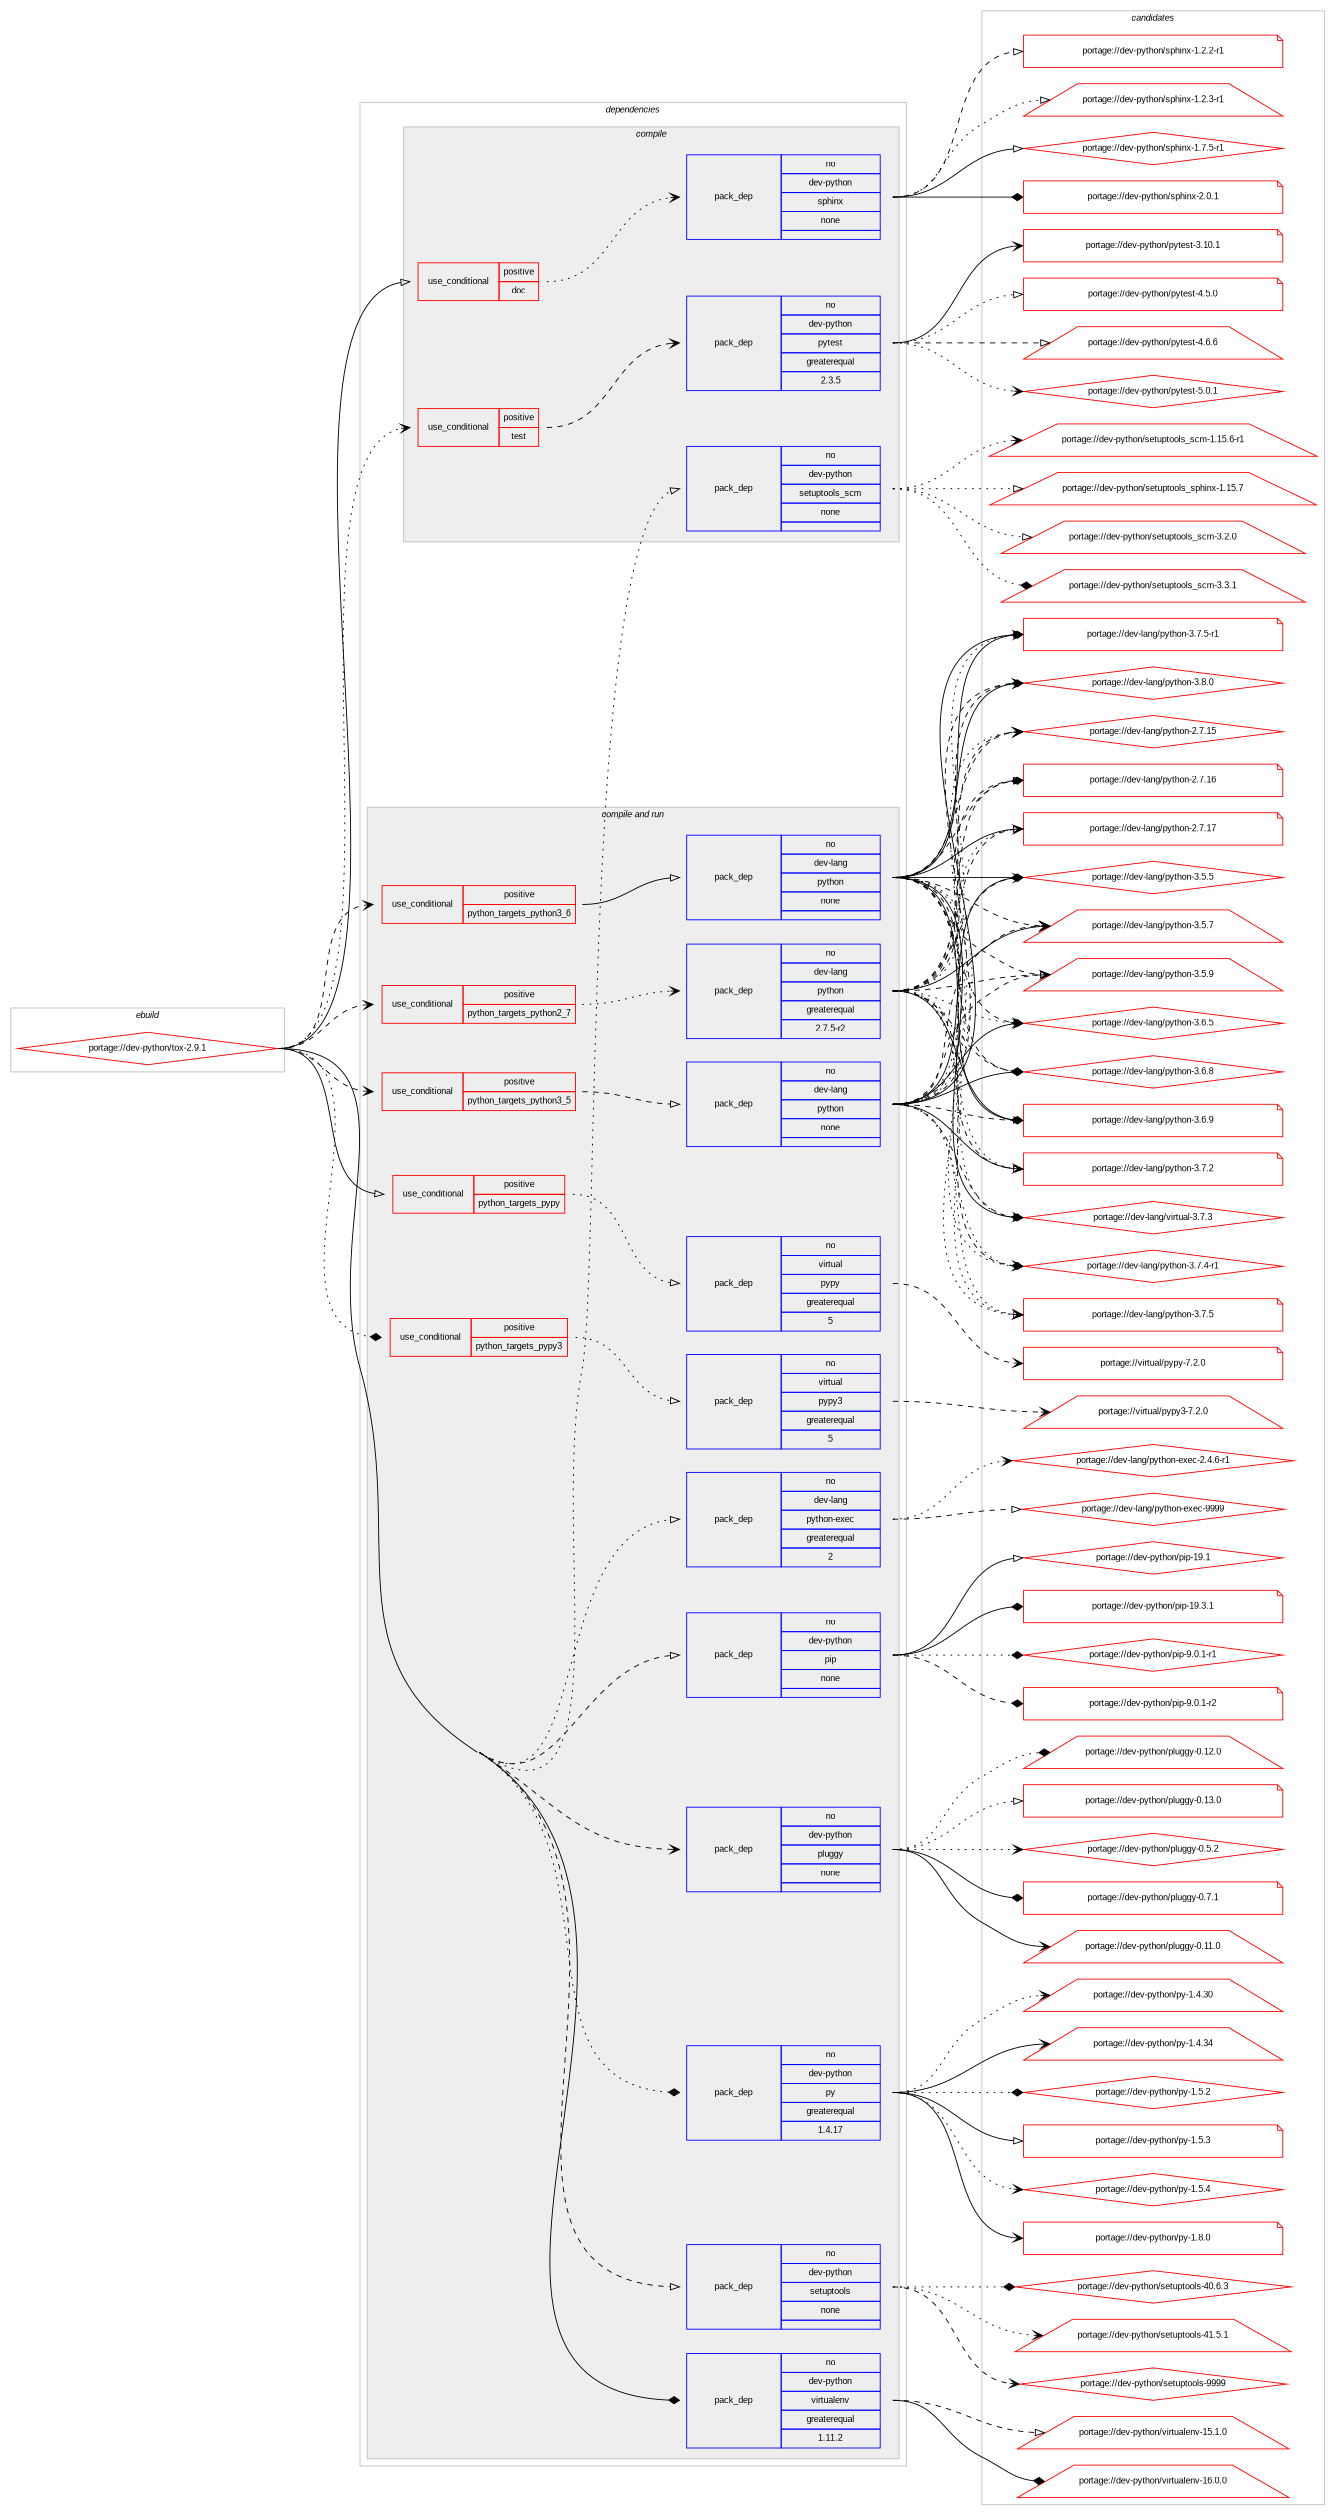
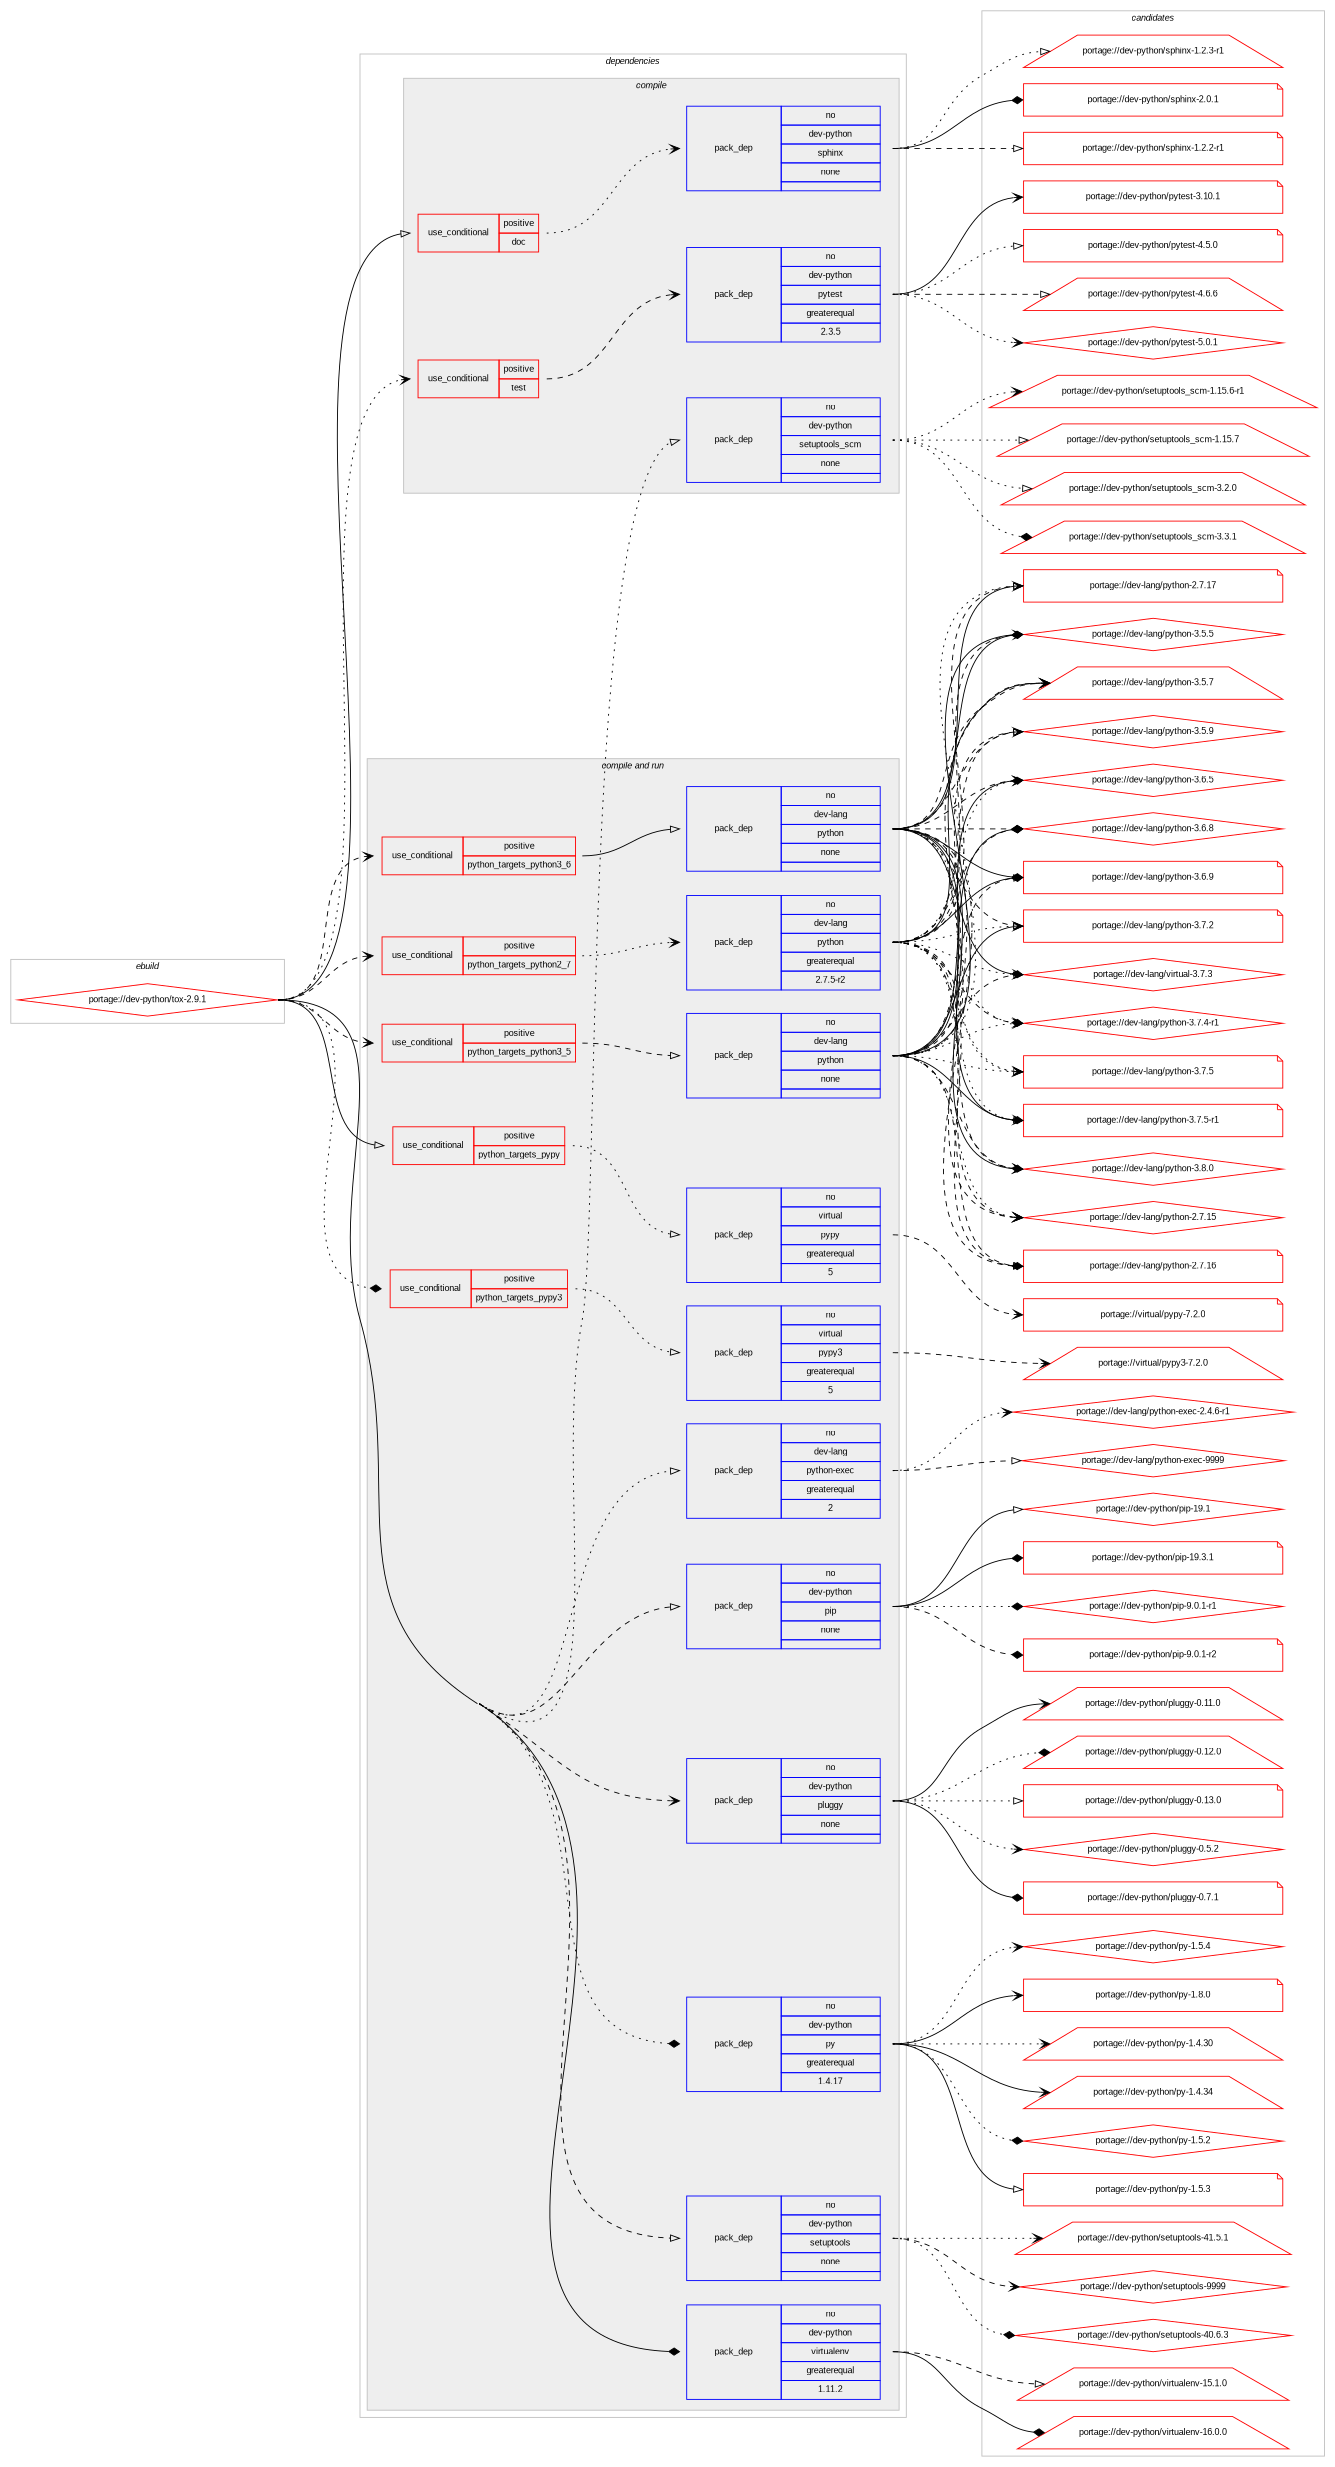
node "portage://dev-python/sphinx-1.7.5-r1": removed
node "portage://dev-python/setuptools_sphinx-1.15.7": label "portage://dev-python/setuptools_sphinx-1.15.7" -> "portage://dev-python/setuptools_scm-1.15.7"
node "portage://dev-lang/python-3.5.9": shape trapezium -> diamond
